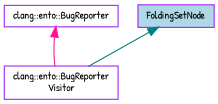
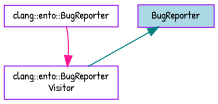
node "FoldingSetNode": label "FoldingSetNode" -> "BugReporter"
edge "clang::ento::BugReporter Visitor" -> "clang::ento::BugReporter": reversed
